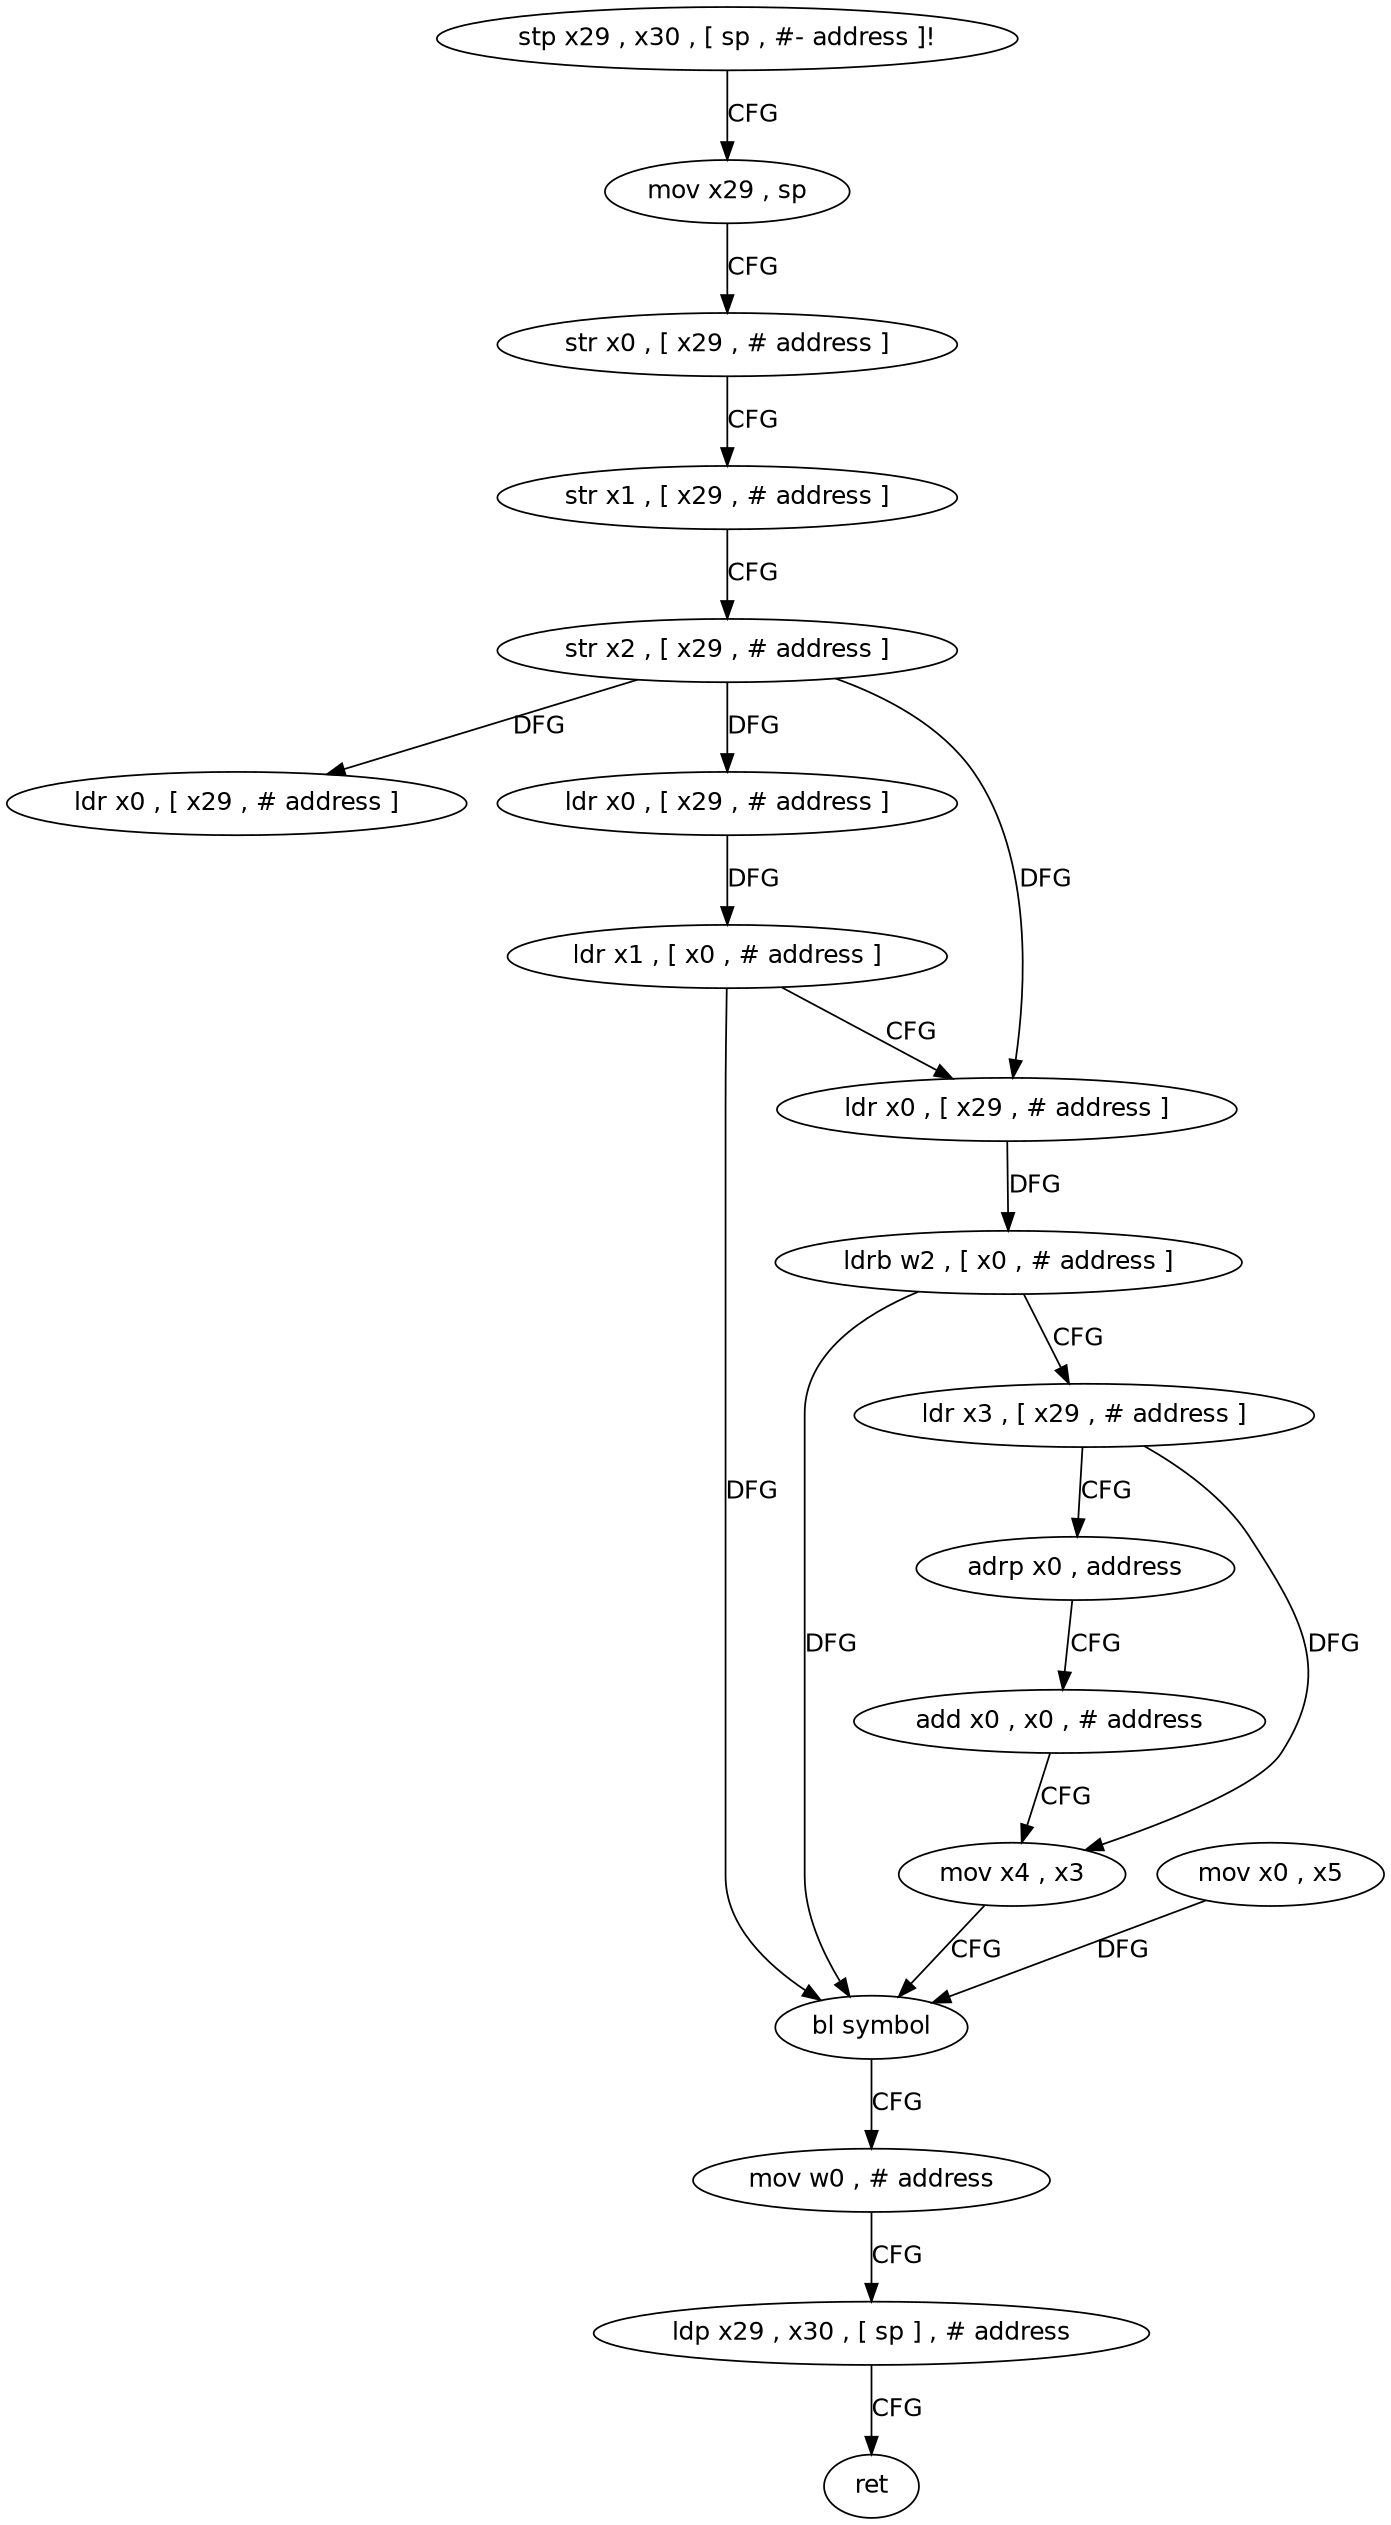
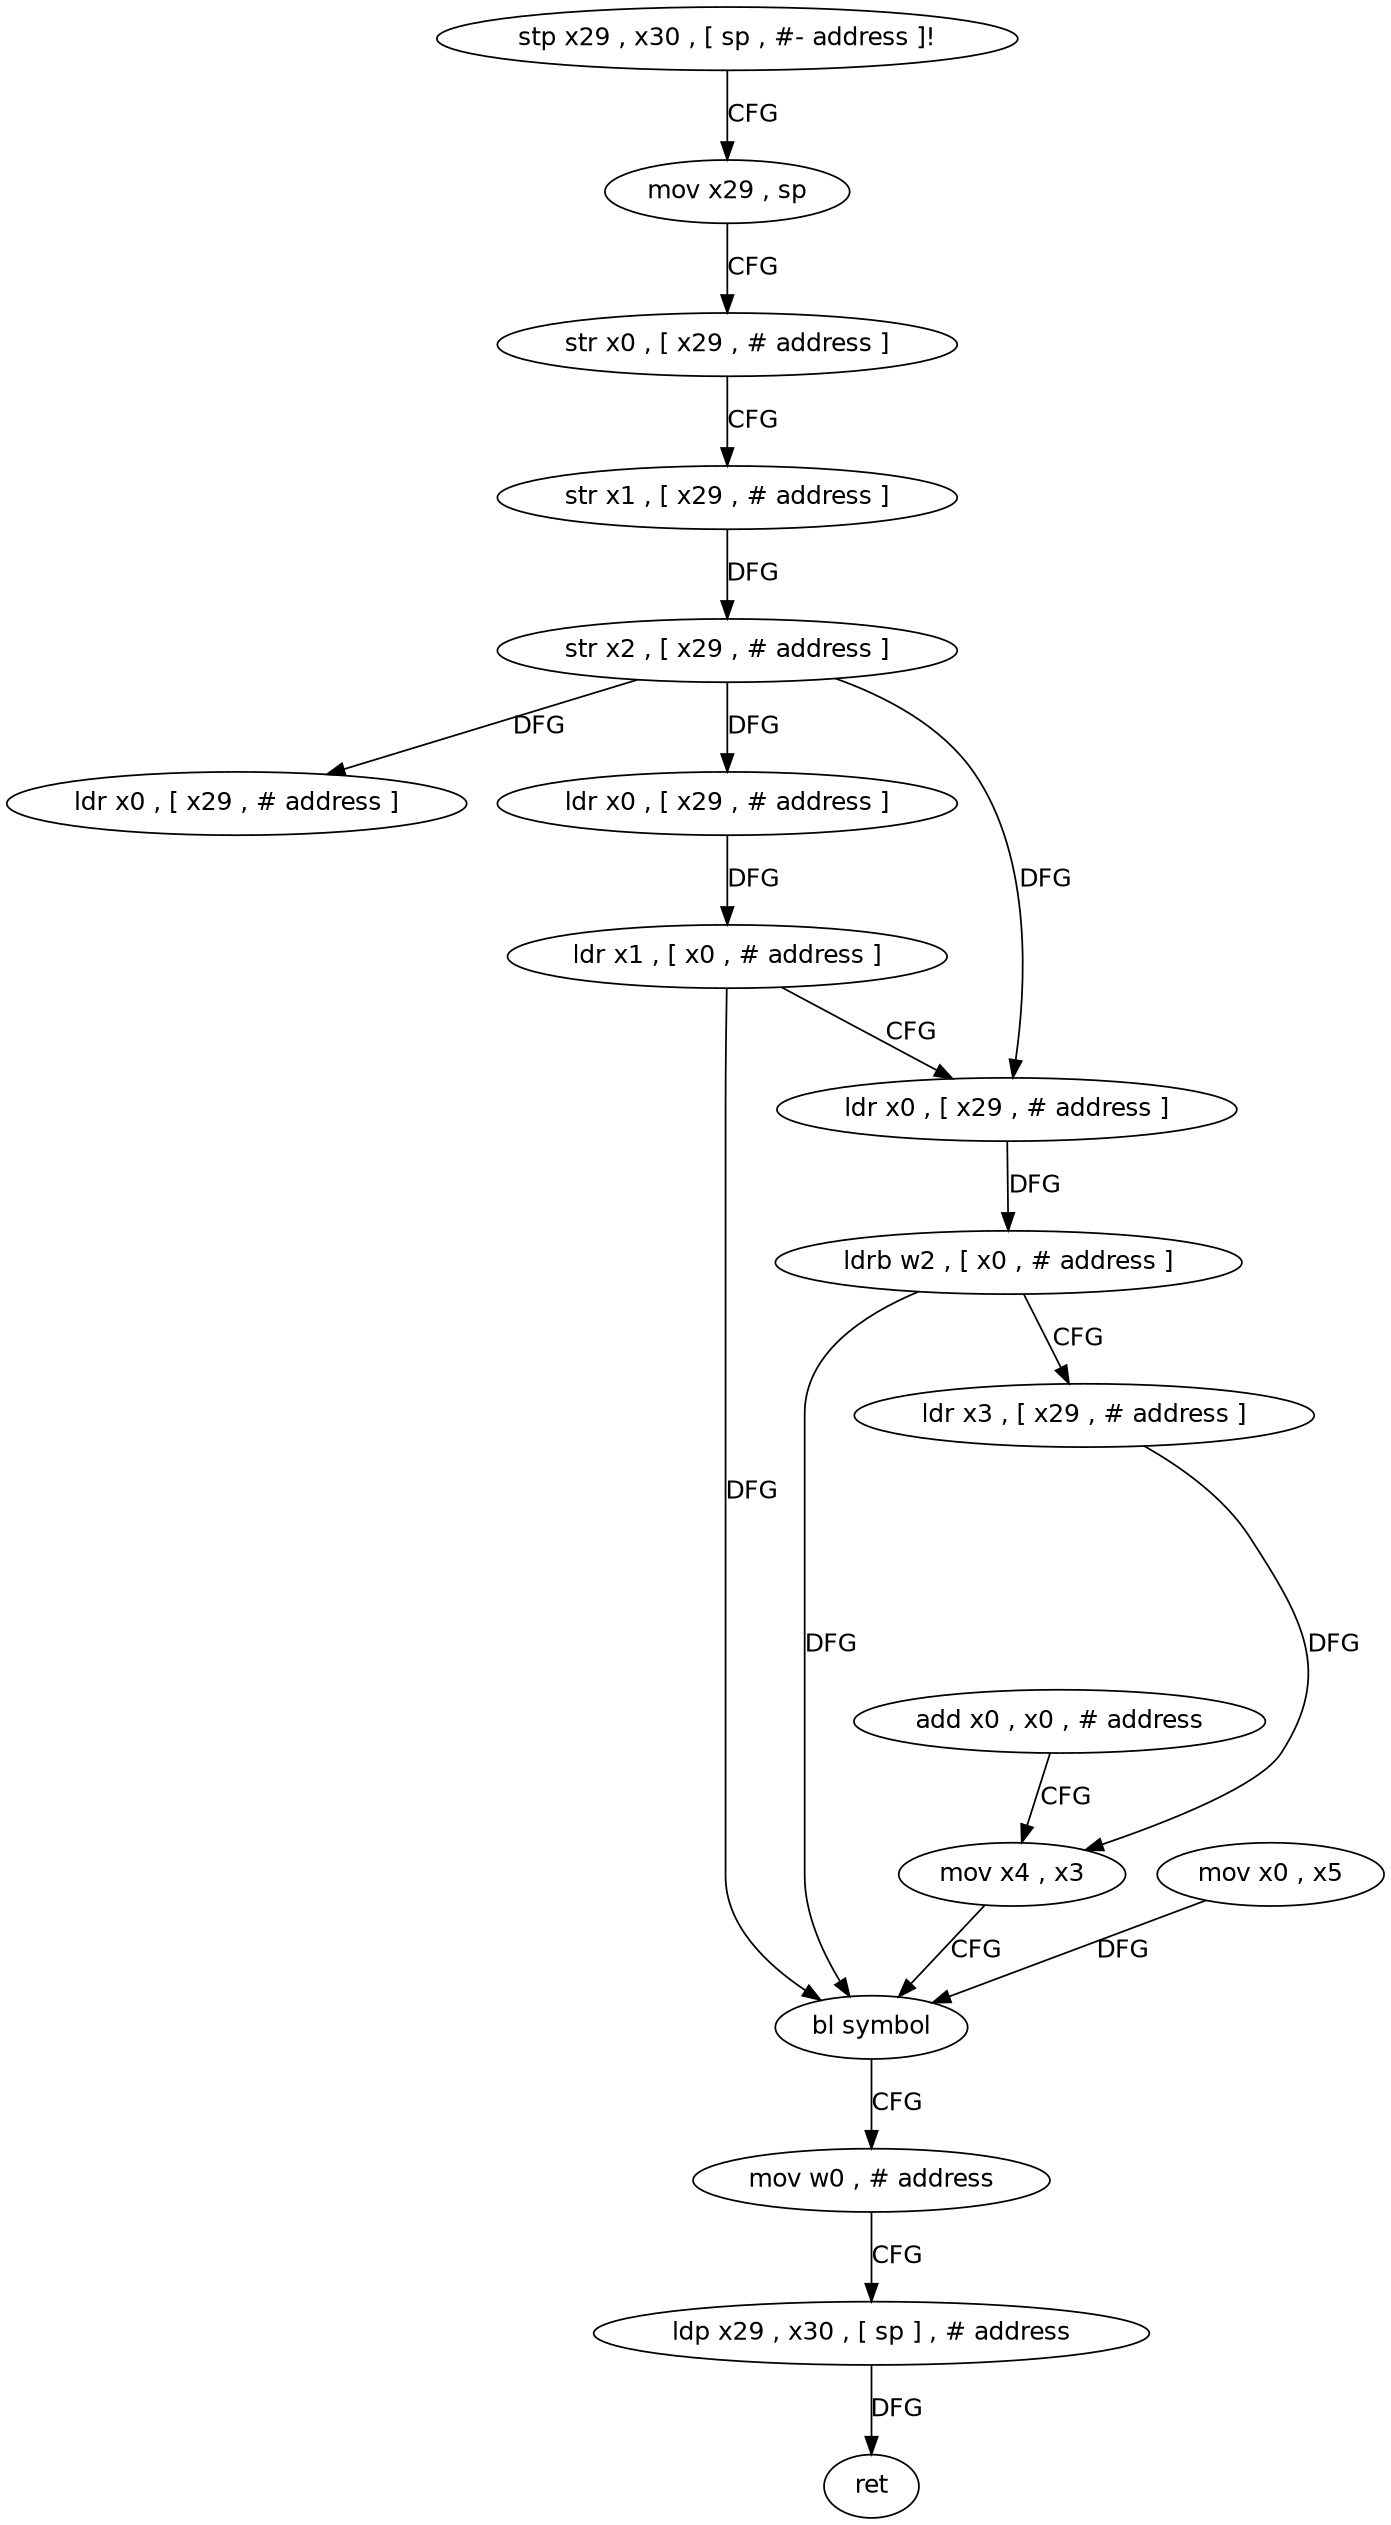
edge "str x1 , [ x29 , # address ]" -> "str x2 , [ x29 , # address ]": label "CFG" -> "DFG"
node "adrp x0 , address": removed
edge "ldp x29 , x30 , [ sp ] , # address" -> "ret": label "CFG" -> "DFG"
